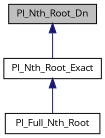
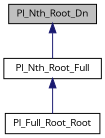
node "Pl_Nth_Root_Exact": label "Pl_Nth_Root_Exact" -> "Pl_Nth_Root_Full"
node "Pl_Full_Nth_Root": label "Pl_Full_Nth_Root" -> "Pl_Full_Root_Root"
